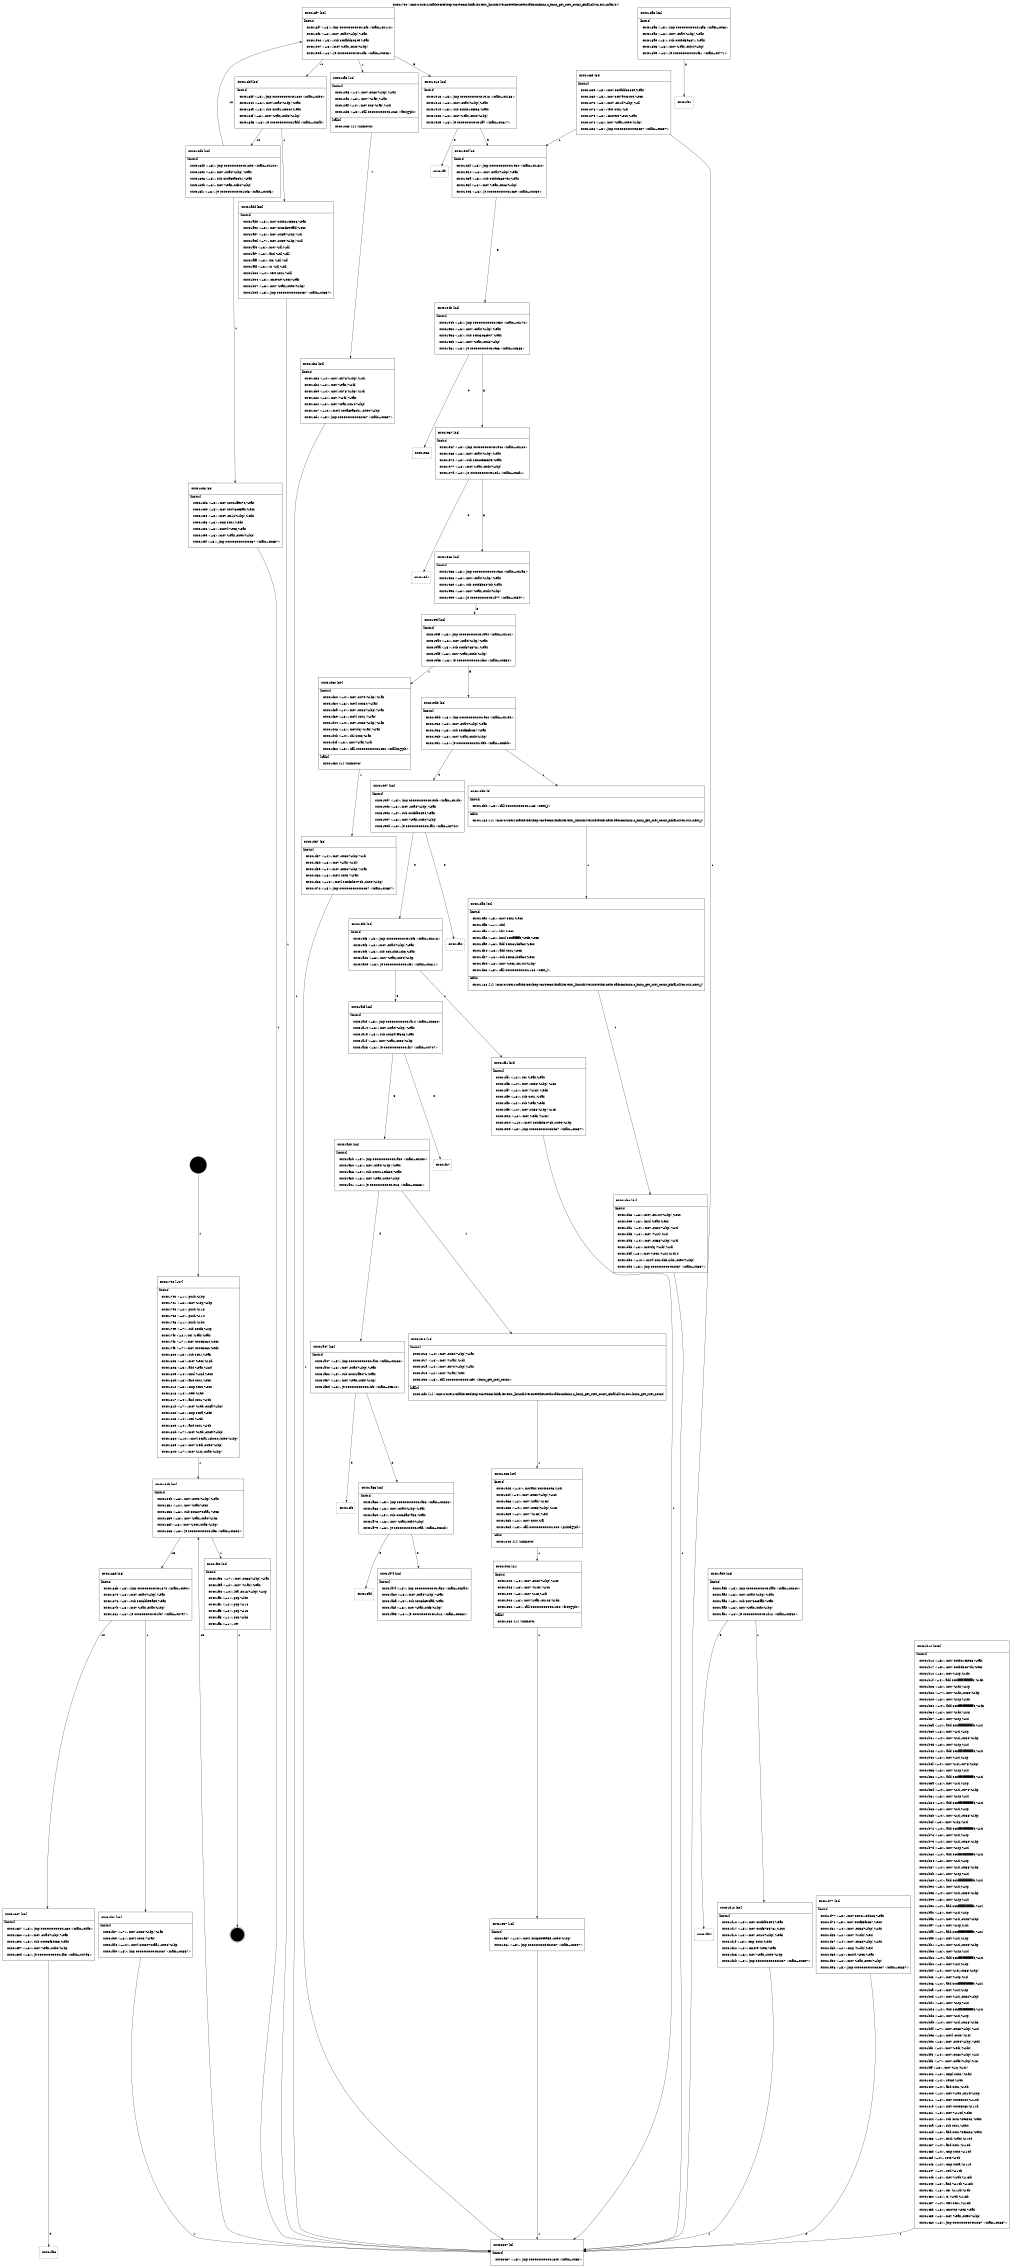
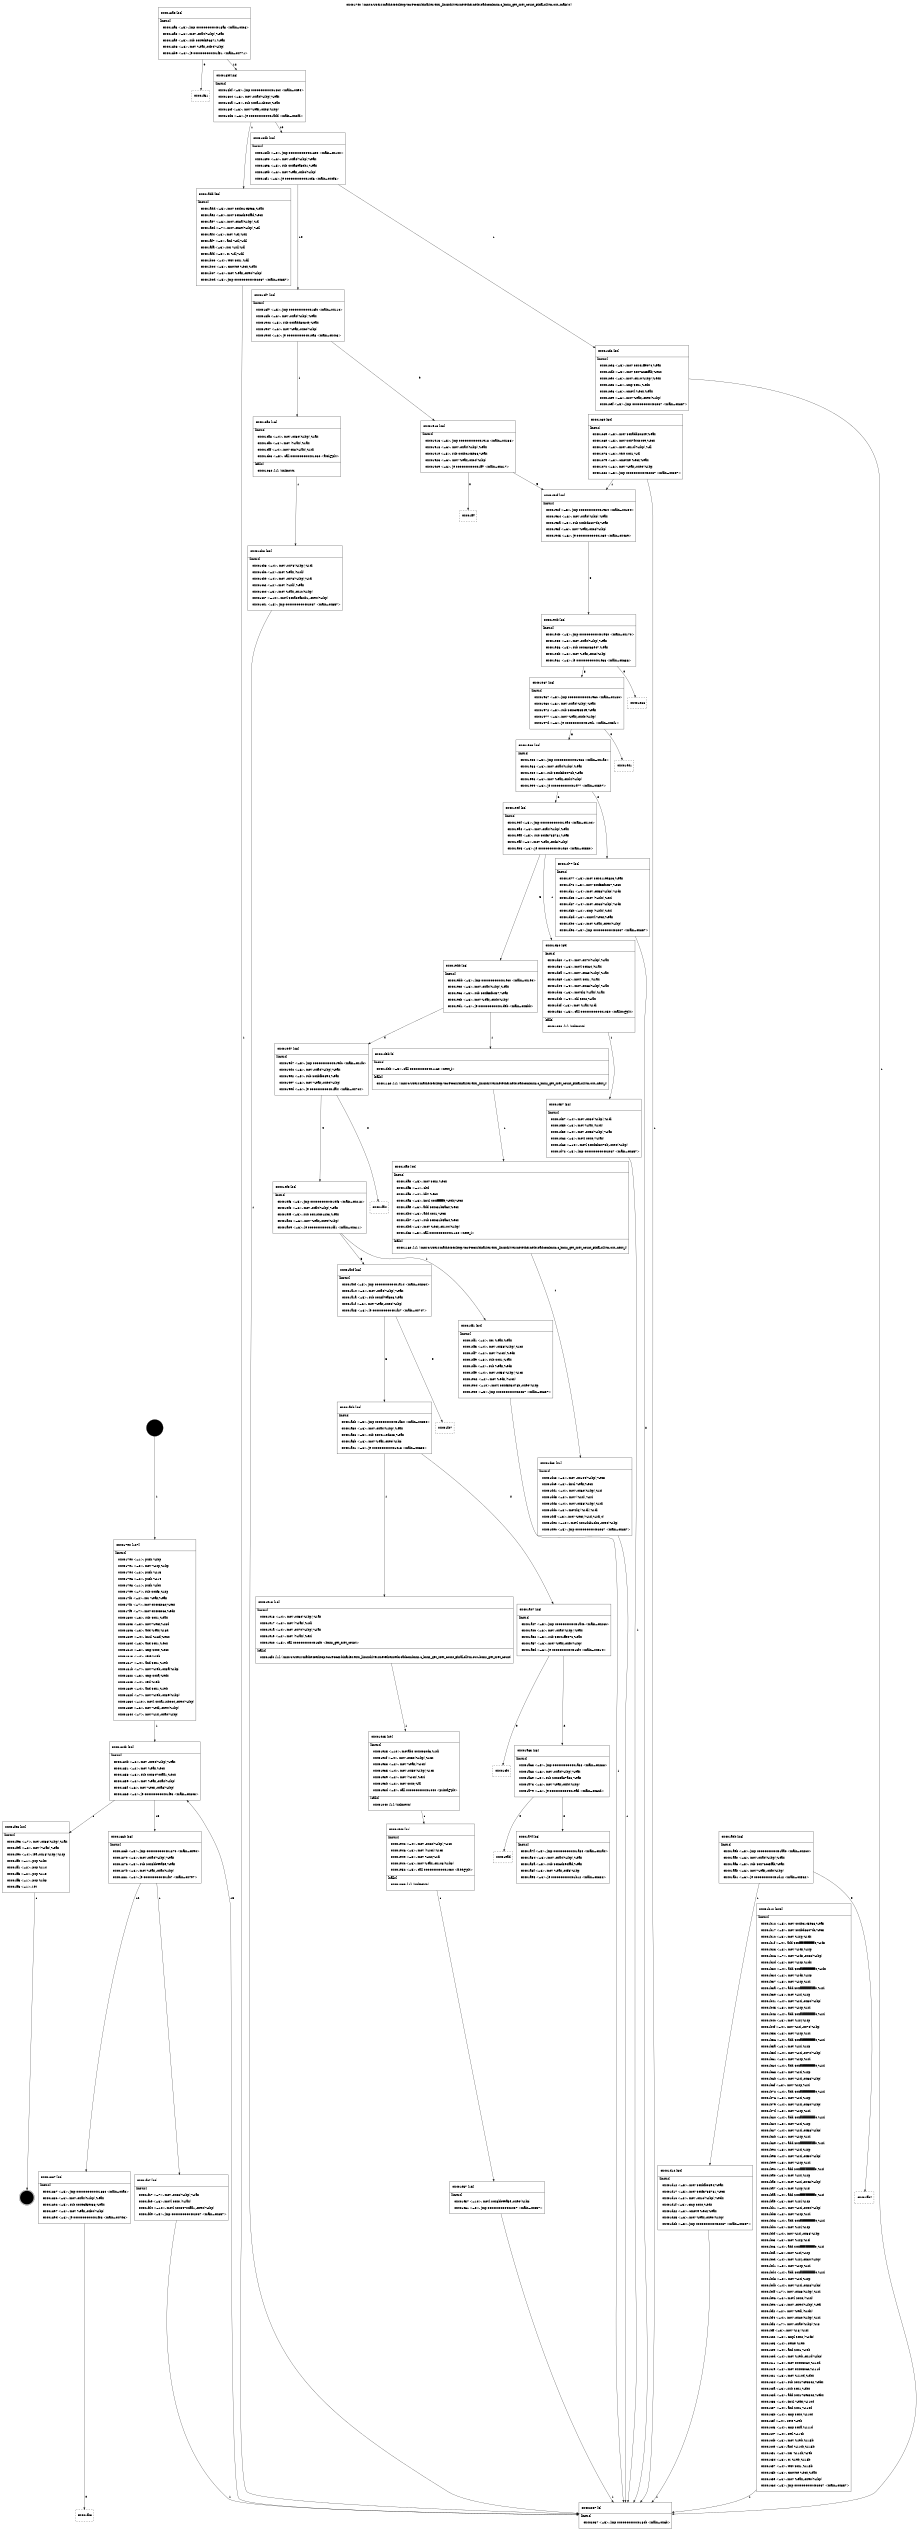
edge "0x4018f7 [28]" -> "0x4018bf [28]": now "0x4018a3 [28]" -> "0x4018bf [28]"
edge "0x401983 [28]" -> "0x401d77 [36]": added, label "2"
